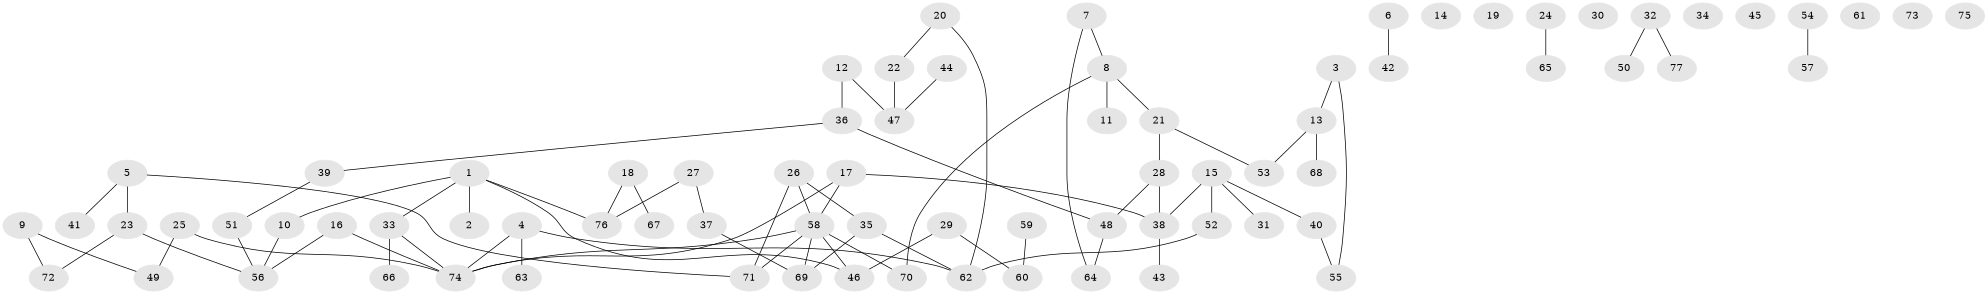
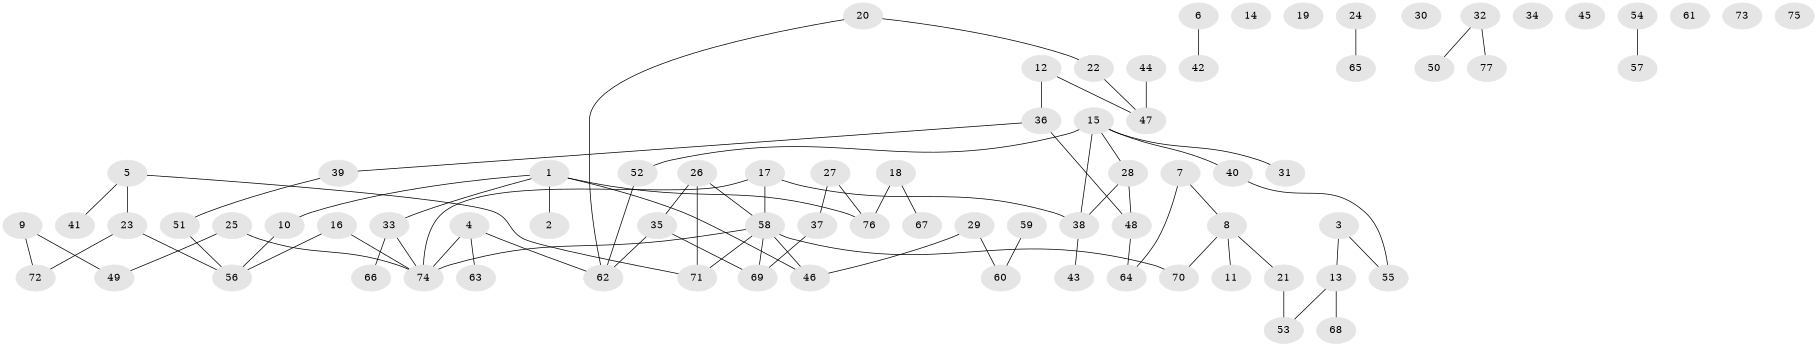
edge "21" -- "28": now "15" -- "28"
